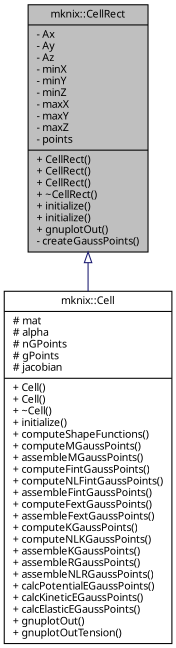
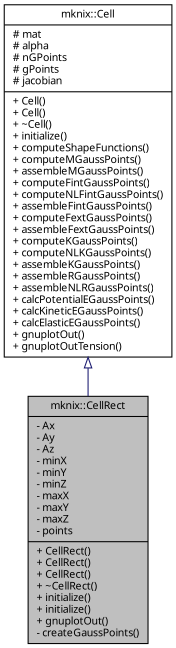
edge "mknix::Cell" -> "mknix::CellRect": reversed
